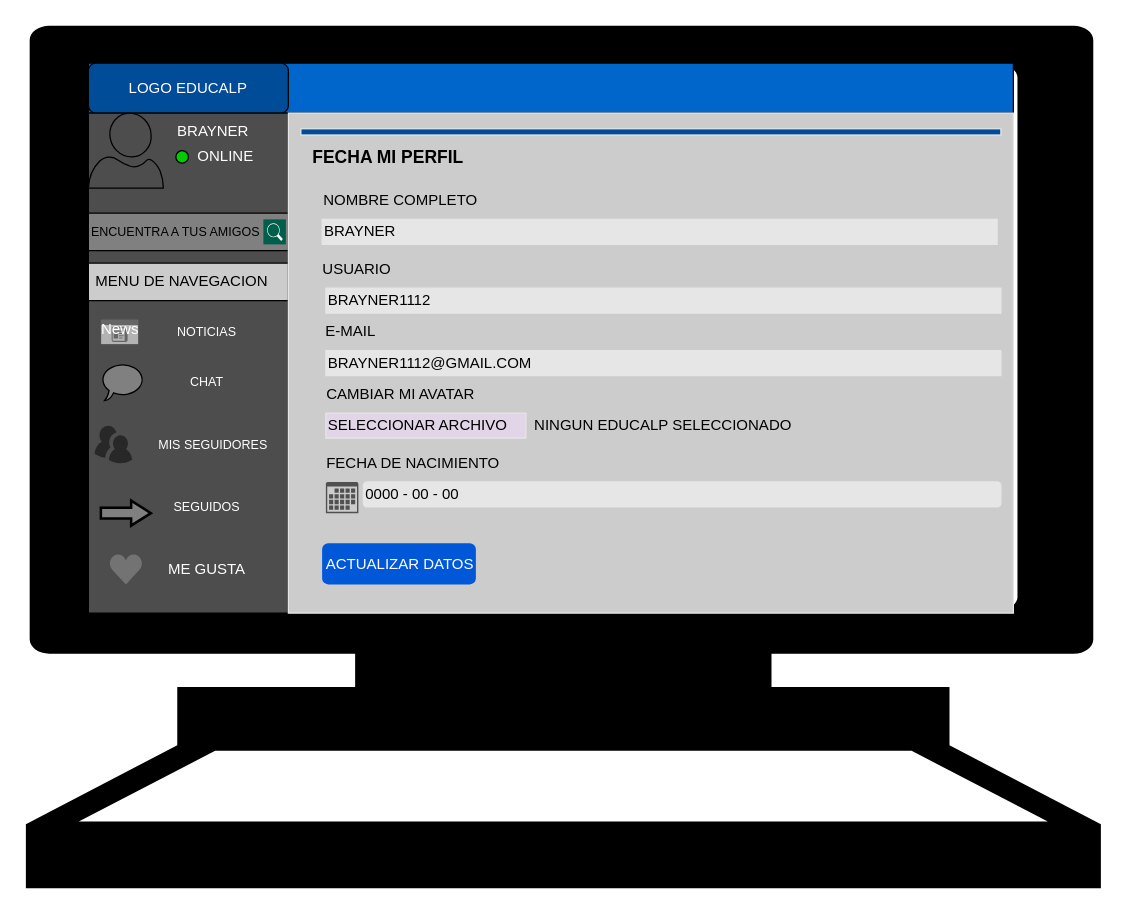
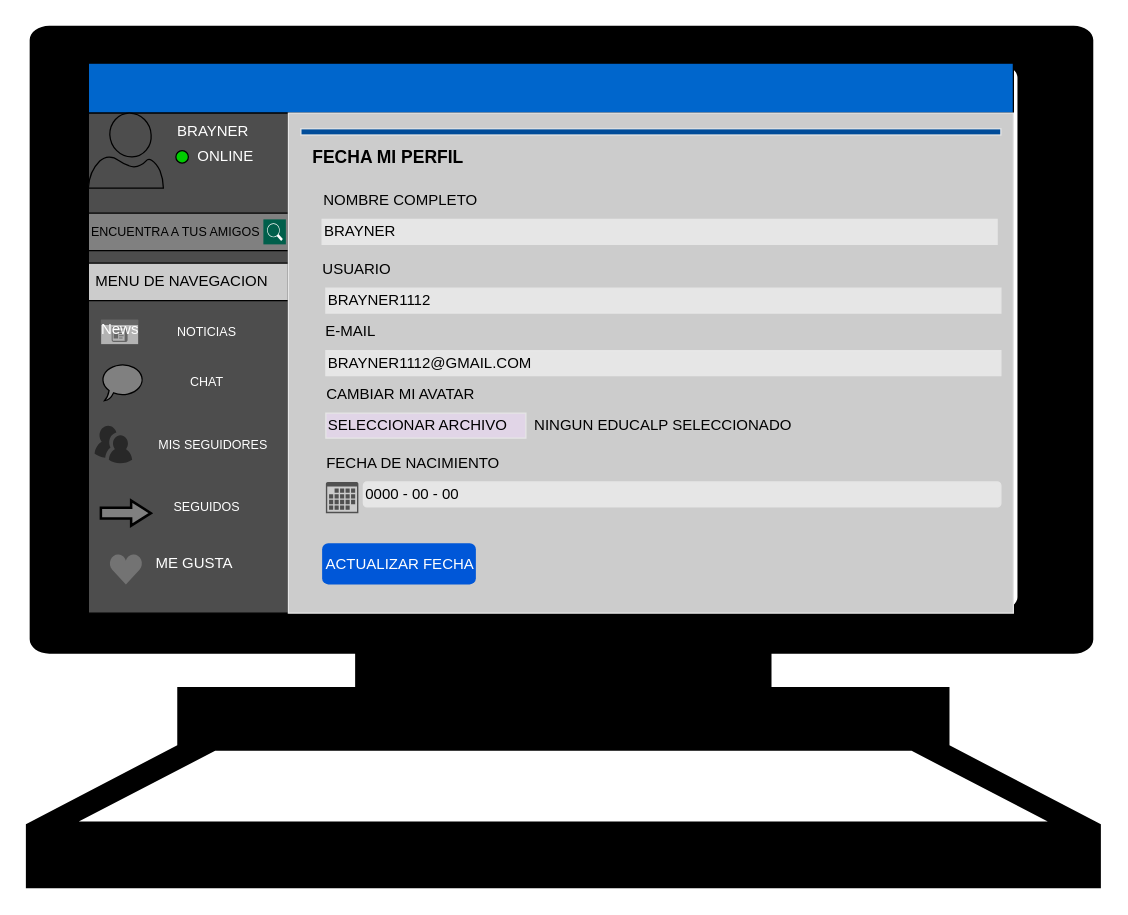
node "LOGO EDUCALP": removed
node "ACTUALIZAR DATOS": label "ACTUALIZAR DATOS" -> "ACTUALIZAR FECHA"
node "ME GUSTA": moved (207, 569) -> (194, 563)
